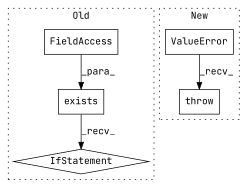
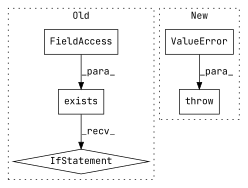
edge "ValueError" -> "throw": label "_recv_" -> "_para_"
